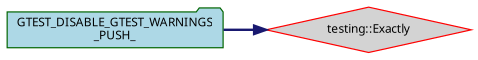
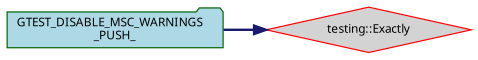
node "GTEST_DISABLE_GTEST_WARNINGS _PUSH_": label "GTEST_DISABLE_GTEST_WARNINGS _PUSH_" -> "GTEST_DISABLE_MSC_WARNINGS _PUSH_"
